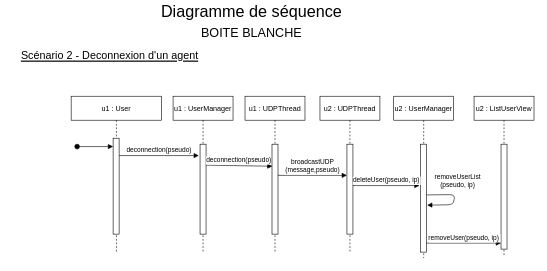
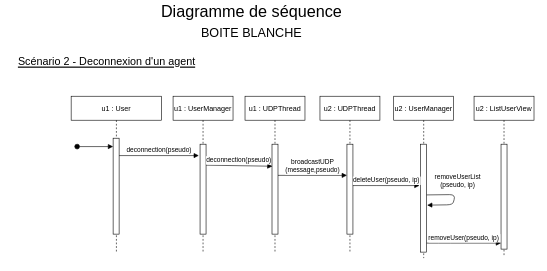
node "Scénario 2 - Deconnexion d'un agent": moved (110, 55) -> (107, 61)
